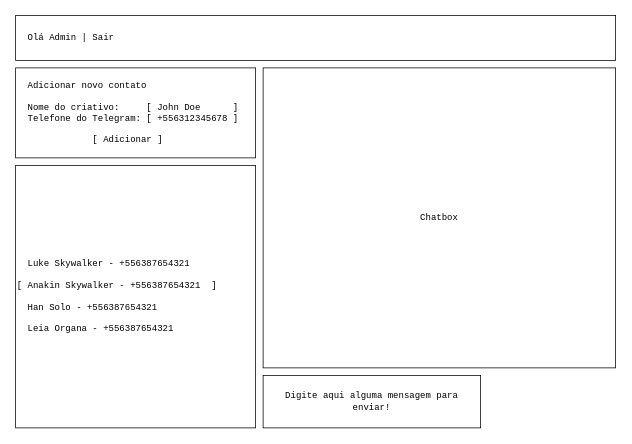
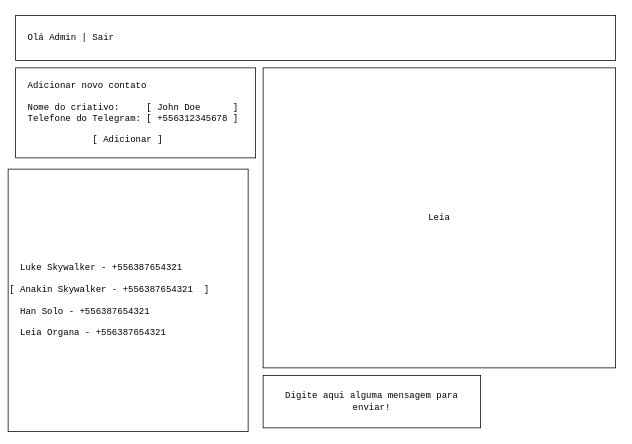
node "Chatbox": label "Chatbox" -> "Leia"
node "Luke Skywalker - +556387654321 [ Anakin Skywalker - +556387654321 ] Han Solo - +556387654321 Leia Organa - +556387654321": moved (135, 297) -> (128, 300)
